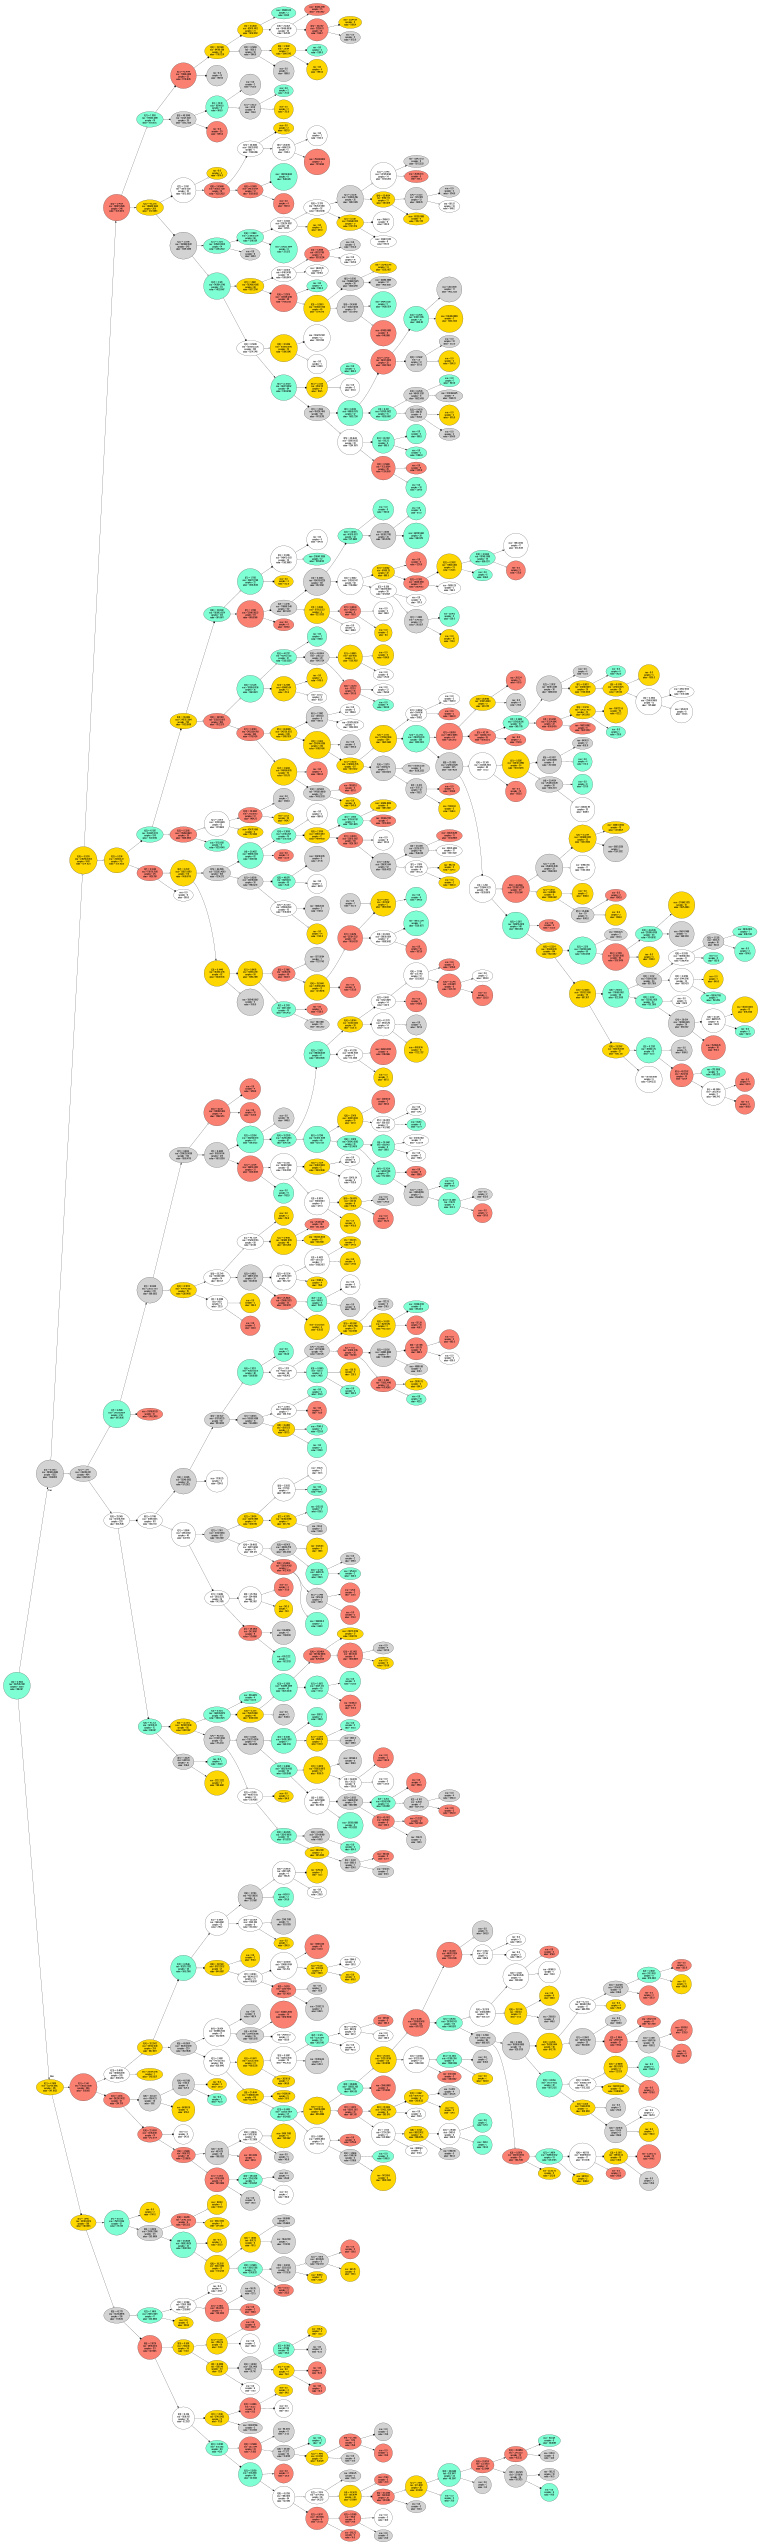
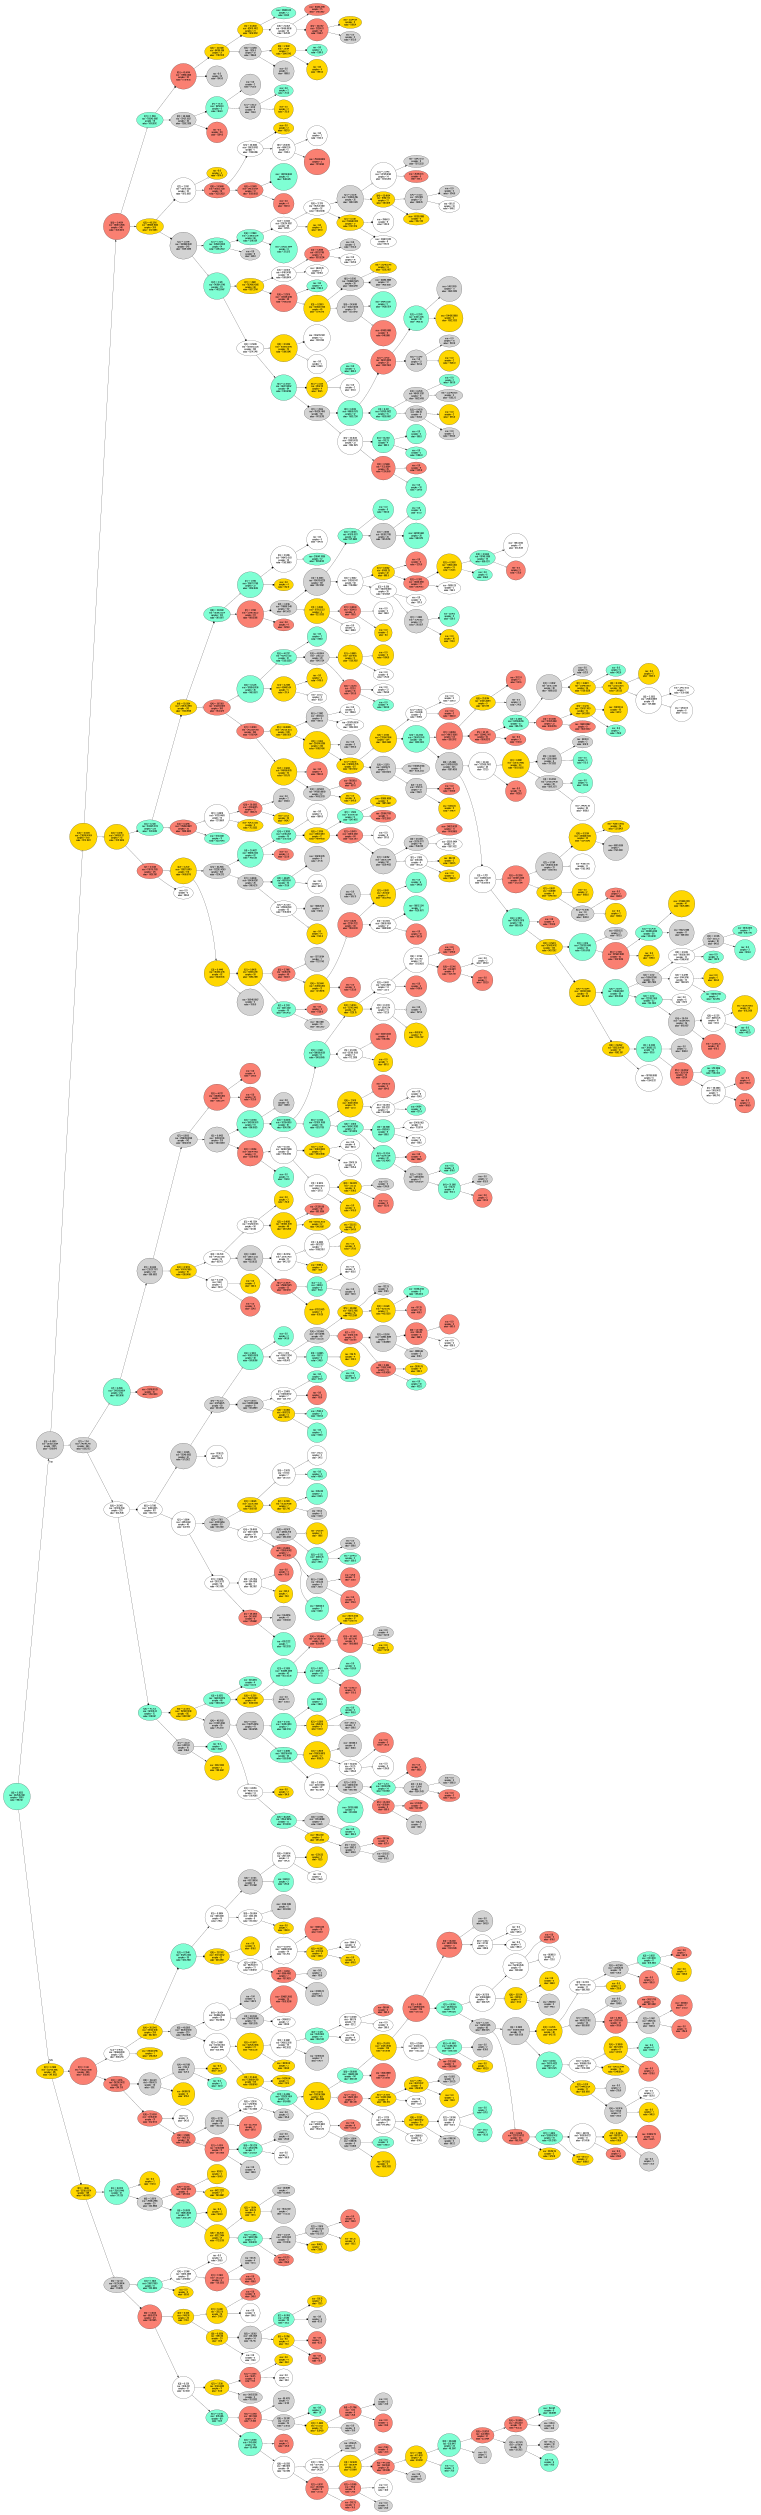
edge "X[3] <= 0.2253 mse = 38063.1733 samples = 15 value = 913.6" -> "X[5] <= 40.2262 mse = 35317.64 samples = 10 value = 828.4": arrowhead box -> odot
node "mse = 9458.1389 samples = 6 value = 195.1667": removed
